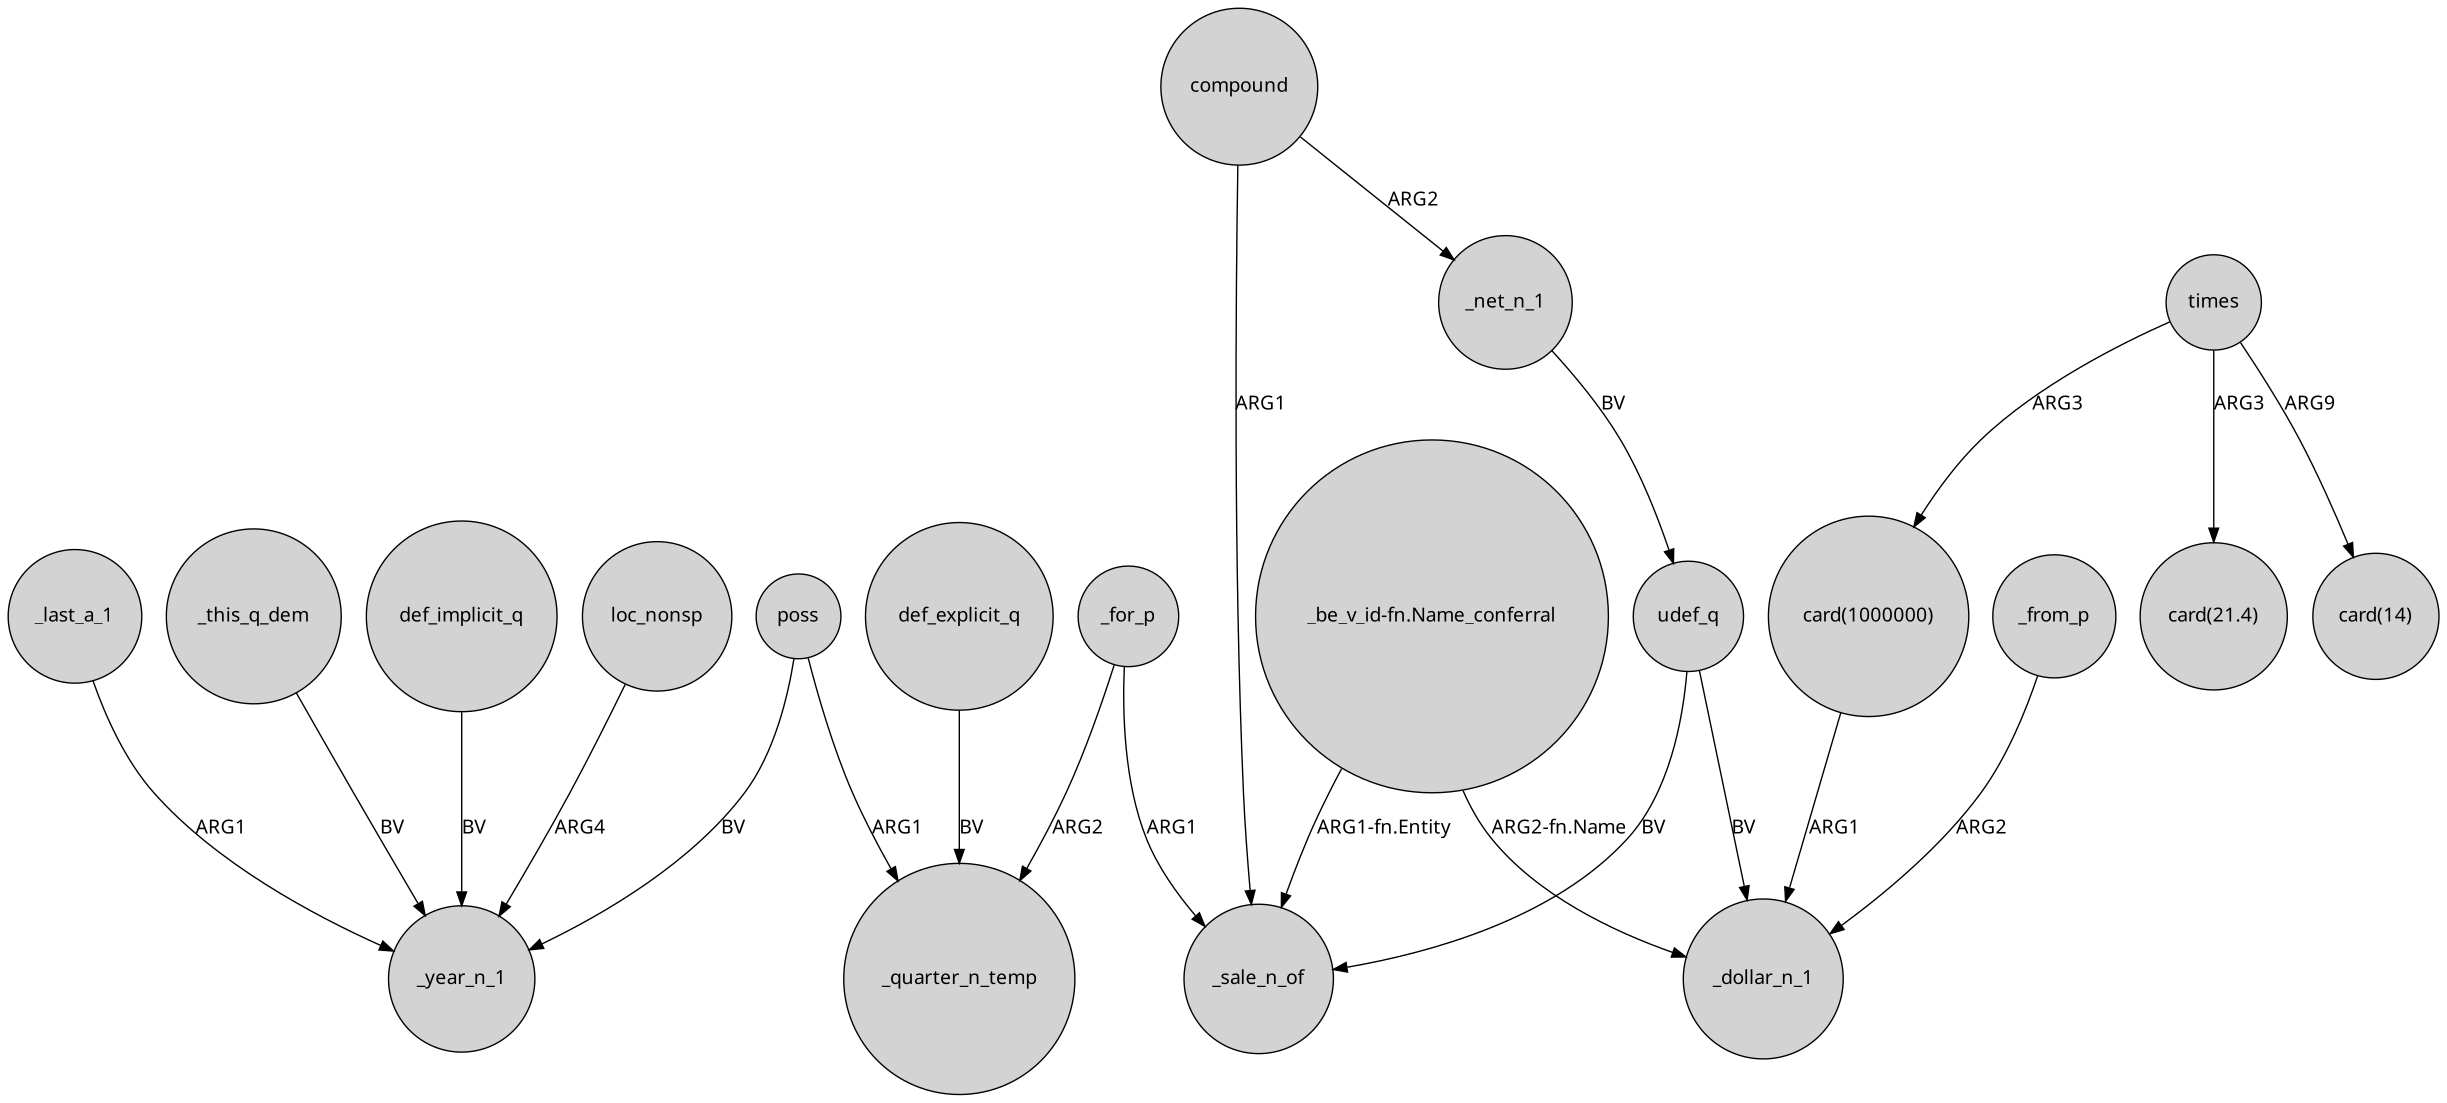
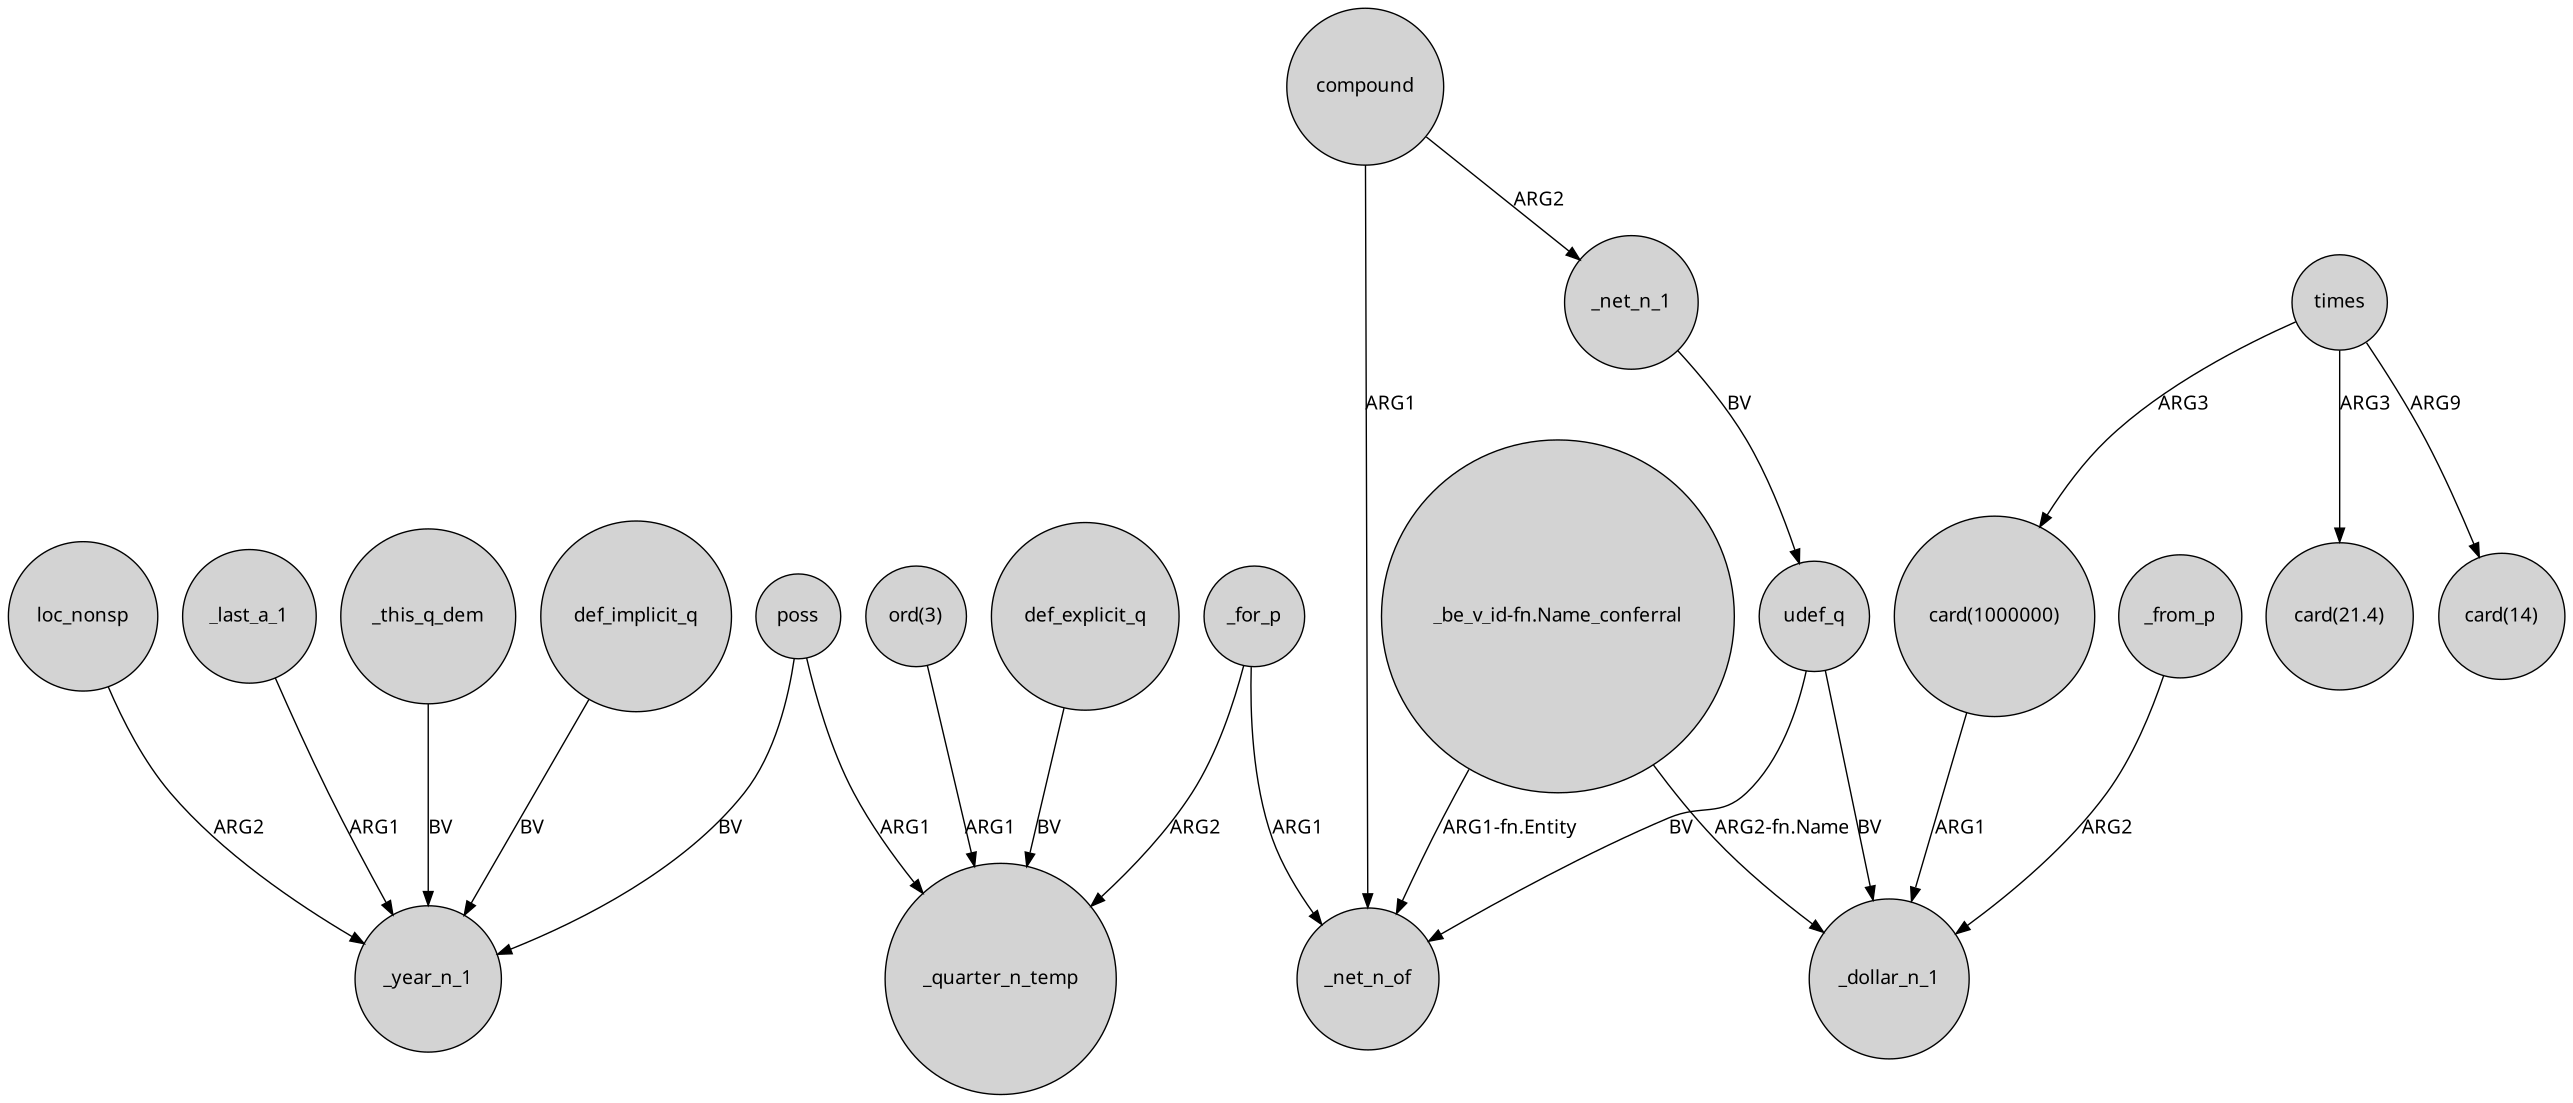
node "ord(3)": added
edge "loc_nonsp" -> "_year_n_1": label "ARG4" -> "ARG2"
node "_sale_n_of": label "_sale_n_of" -> "_net_n_of"
